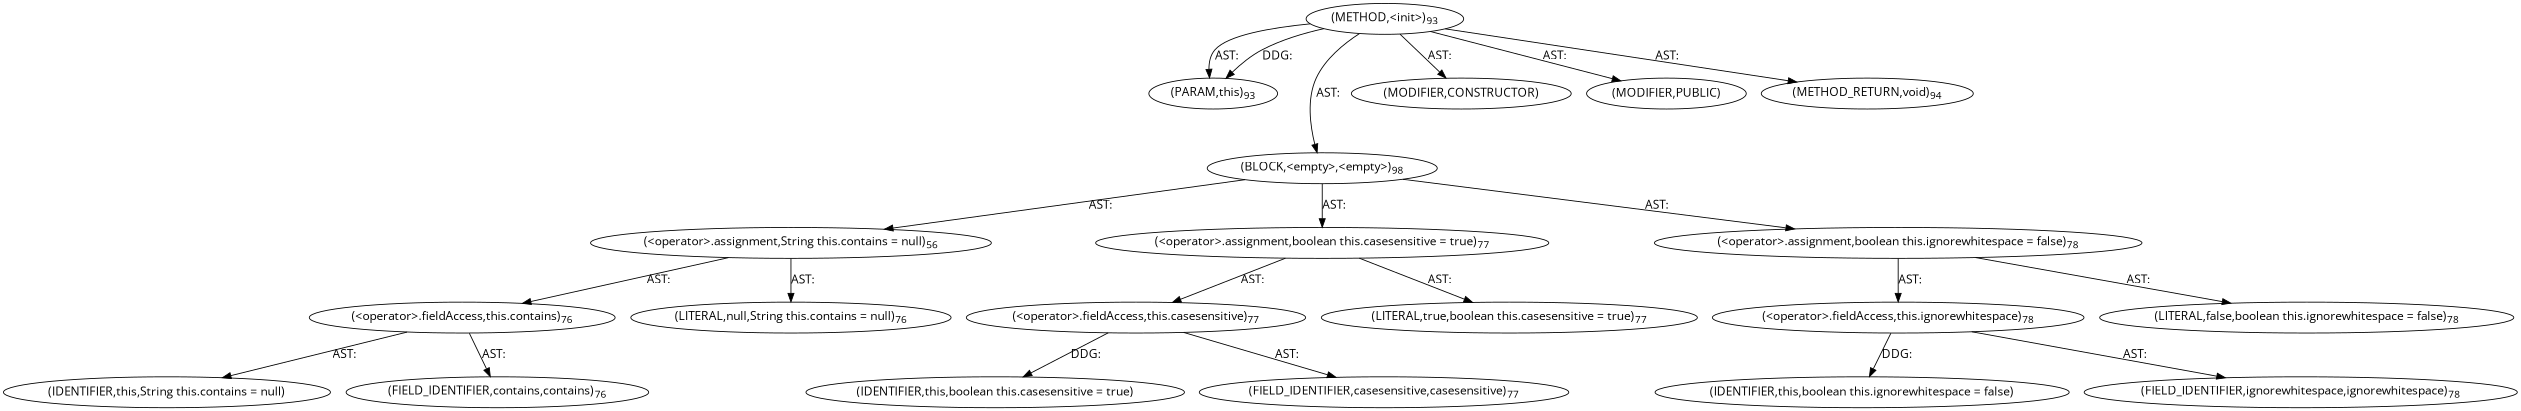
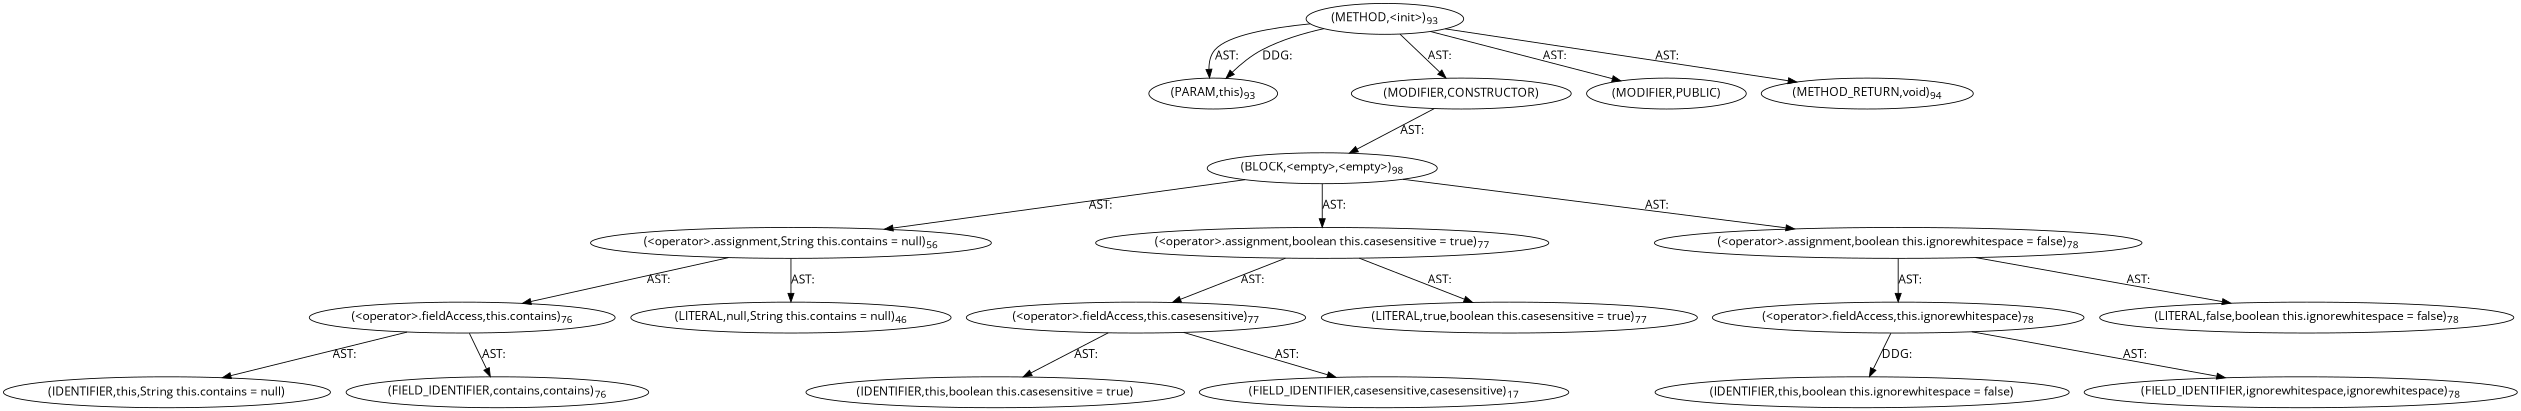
edge "(METHOD,<init>)" -> "(BLOCK,<empty>,<empty>)": now "(MODIFIER,CONSTRUCTOR)" -> "(BLOCK,<empty>,<empty>)"
node "(LITERAL,null,String this.contains = null)": text "76" -> "46"
edge "(<operator>.fieldAccess,this.casesensitive)" -> "(IDENTIFIER,this,boolean this.casesensitive = true)": label "DDG: " -> "AST: "
node "(FIELD_IDENTIFIER,casesensitive,casesensitive)": text "77" -> "17"
